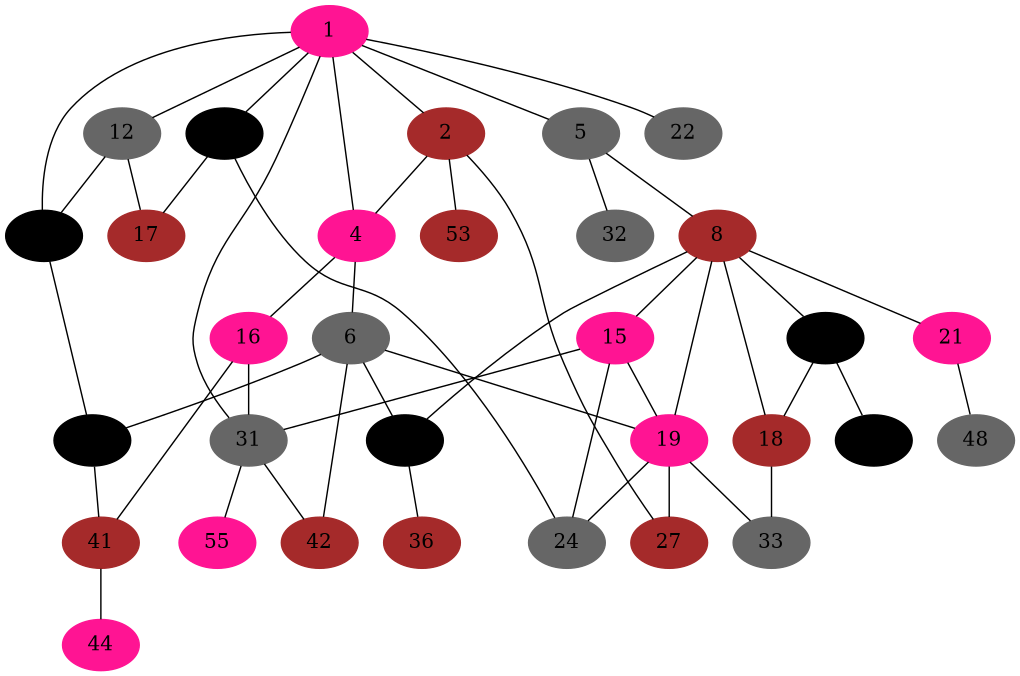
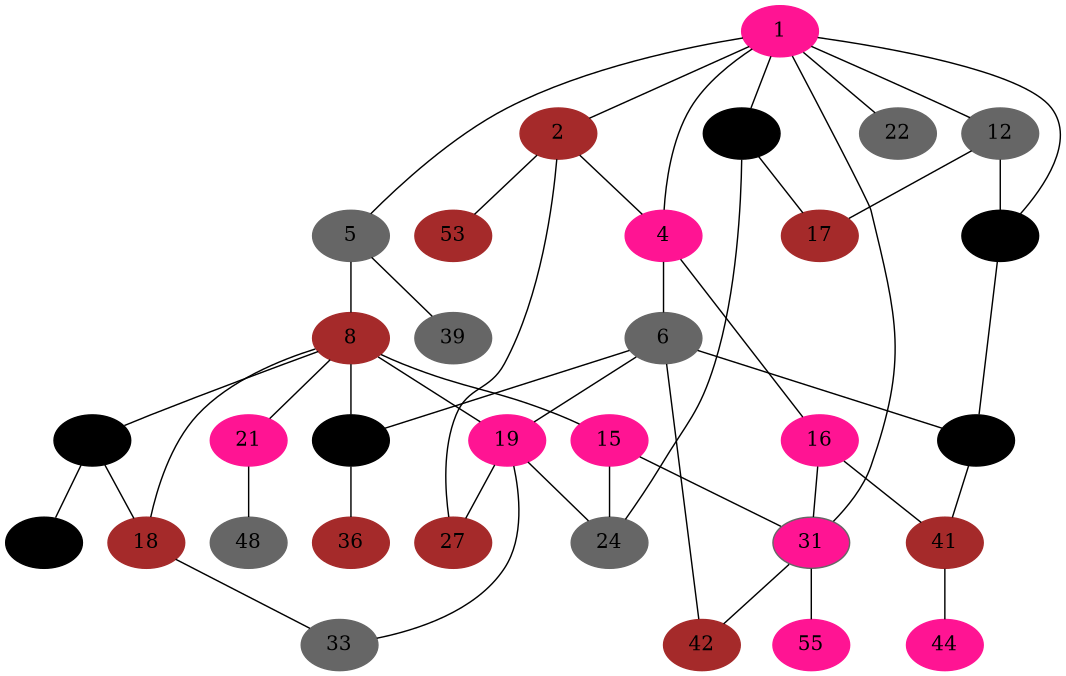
node "32": label "32" -> "39"
edge "15" -- "19": removed
node "31": fillcolor gray40 -> deeppink
